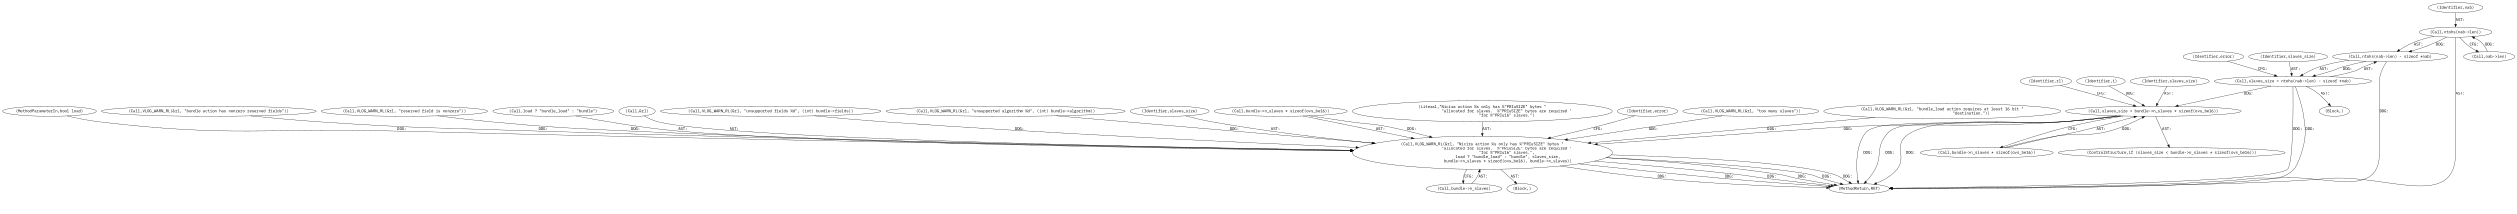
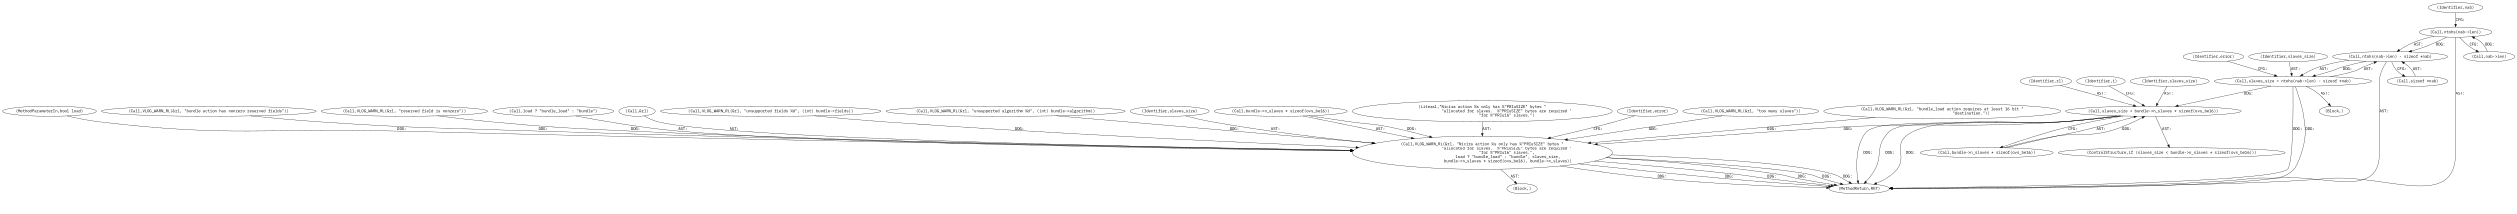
edge "(Identifier,nab)" -> "(Call,ntohs(nab->len))": label "AST: " -> "CFG: "
node "(Call,sizeof *nab)": added
edge "(Identifier,rl)" -> "(Call,slaves_size < bundle->n_slaves * sizeof(ovs_be16))": label "CFG: " -> "AST: "
edge "(Identifier,i)" -> "(Call,slaves_size < bundle->n_slaves * sizeof(ovs_be16))": label "DDG: " -> "CFG: "
edge "(Call,ntohs(nab->len) - sizeof *nab)" -> "(MethodReturn,RET)": label "DDG: " -> "AST: "
node "(Call,bundle->n_slaves)": removed
